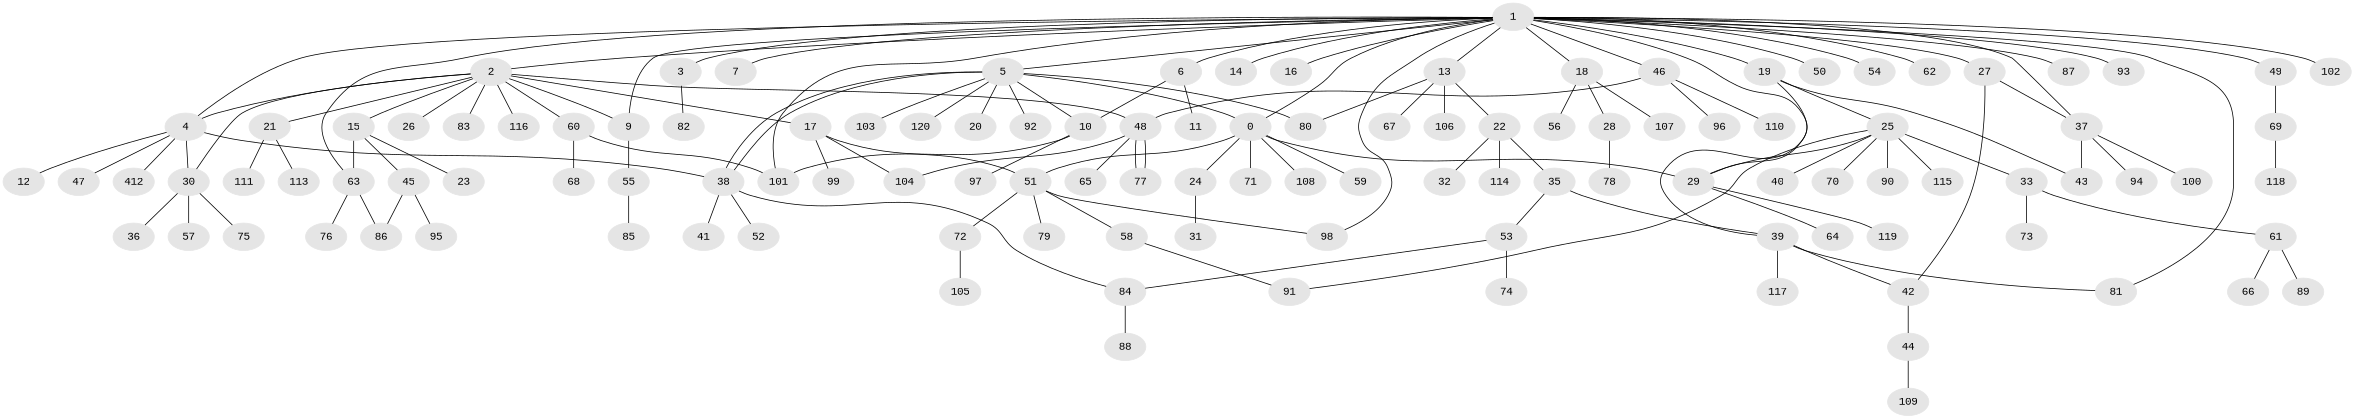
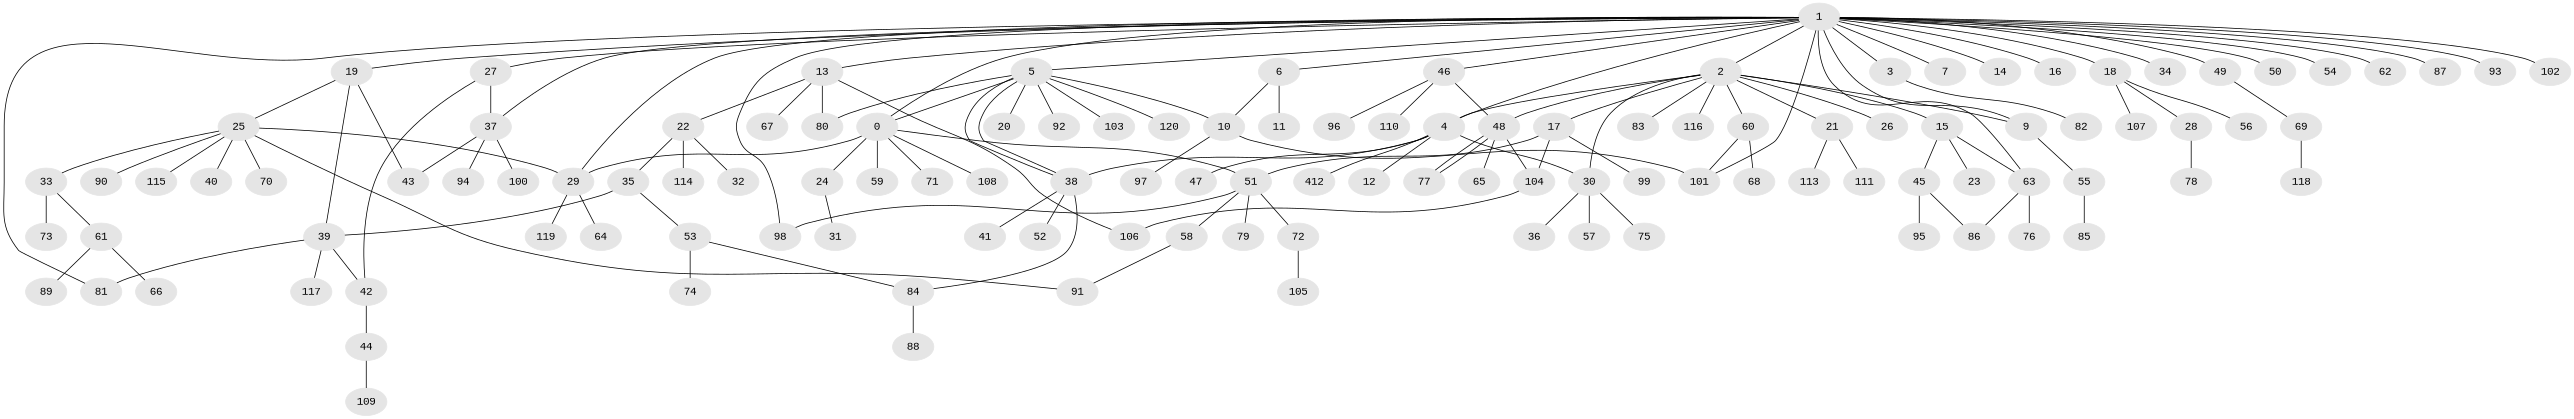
node "34": added
edge "104" -- "106": added
